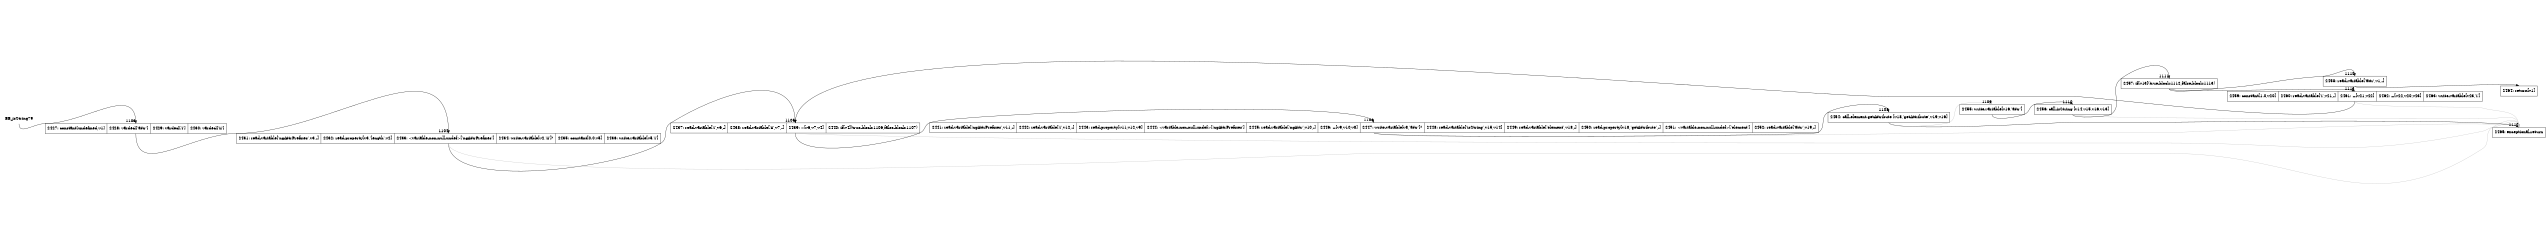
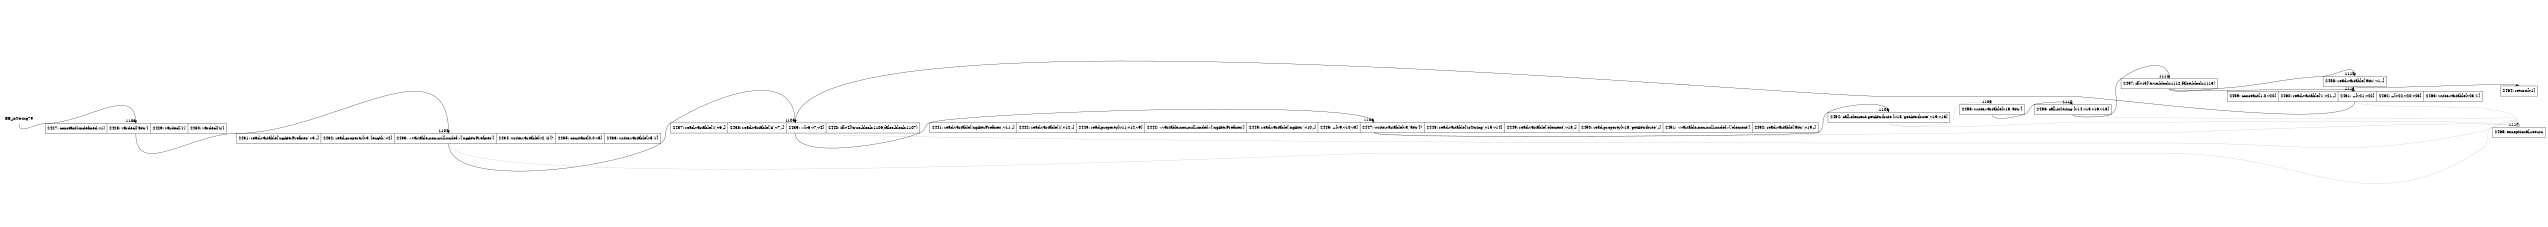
edge "2454: call-element.getAttribute [v18,'getAttribute',v19,v16]" -> "2465: exceptional-return": color black -> gray
